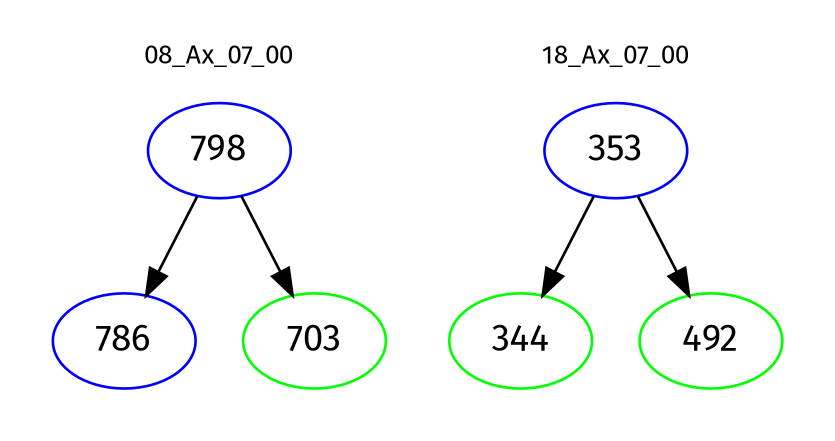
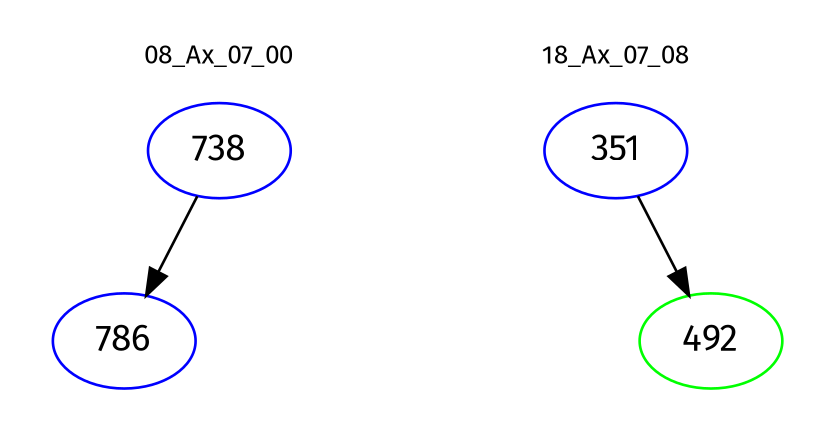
cluster "18_Ax_07_00": label "18_Ax_07_00" -> "18_Ax_07_08"
node "798": label "798" -> "738"
node "353": label "353" -> "351"
node "703": removed
node "344": removed
